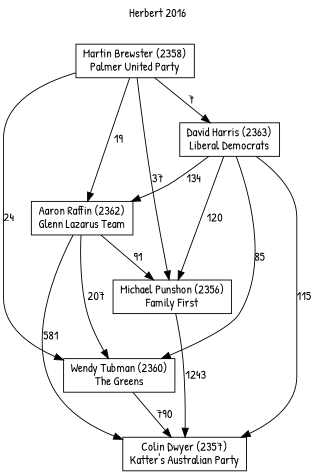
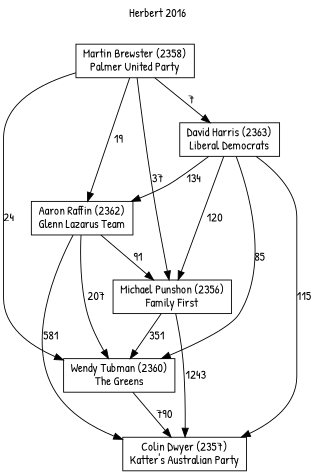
edge "Michael Punshon (2356) Family First" -> "Wendy Tubman (2360) The Greens": added, label "351"
